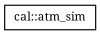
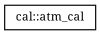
node "cal::atm_sim": label "cal::atm_sim" -> "cal::atm_cal"
